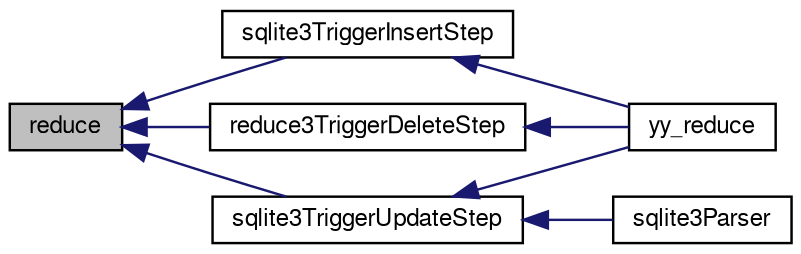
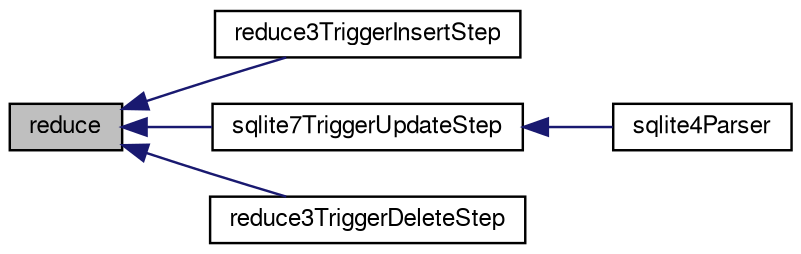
node "sqlite3TriggerInsertStep": label "sqlite3TriggerInsertStep" -> "reduce3TriggerInsertStep"
node "yy_reduce": removed
node "sqlite3TriggerUpdateStep": label "sqlite3TriggerUpdateStep" -> "sqlite7TriggerUpdateStep"
node "sqlite3Parser": label "sqlite3Parser" -> "sqlite4Parser"
